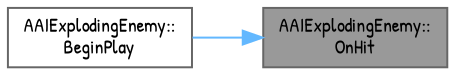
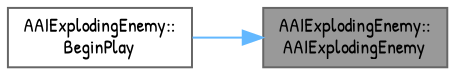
node "AAIExplodingEnemy:: OnHit": label "AAIExplodingEnemy:: OnHit" -> "AAIExplodingEnemy:: AAIExplodingEnemy"
